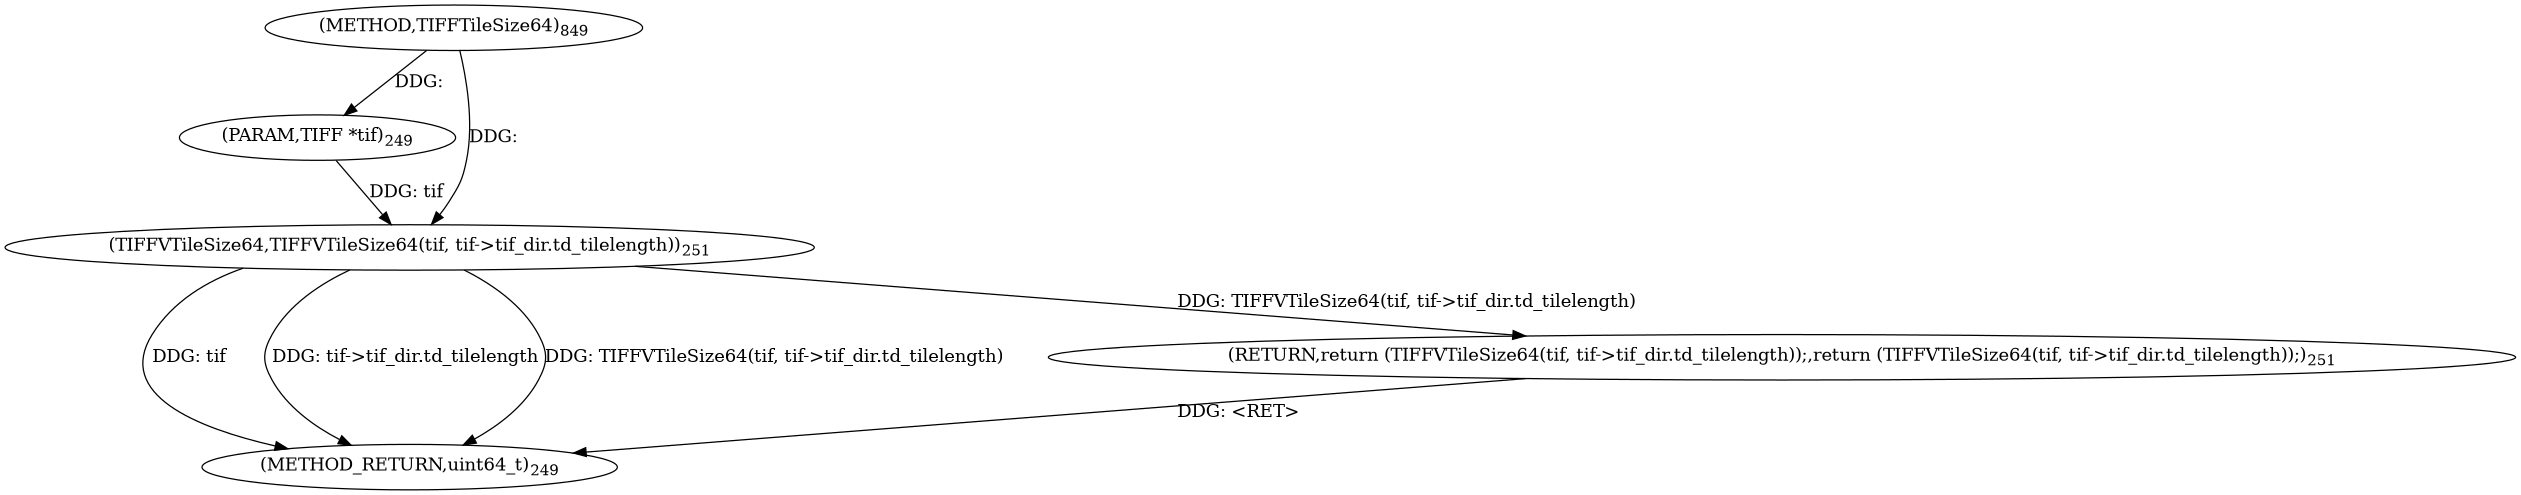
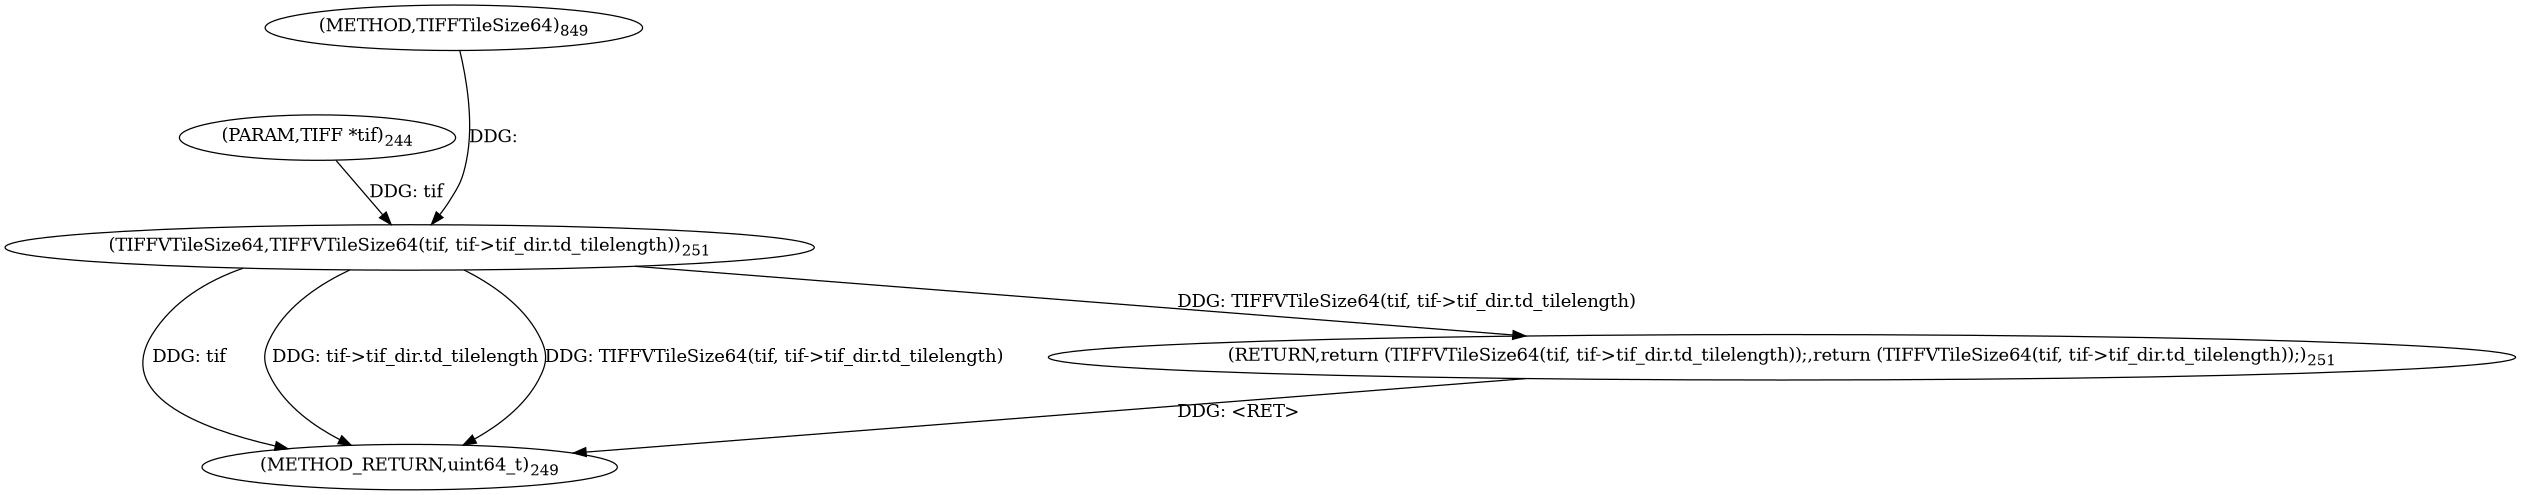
edge "(METHOD,TIFFTileSize64)" -> "(PARAM,TIFF *tif)": removed, label "DDG:"
node "(PARAM,TIFF *tif)": text "249" -> "244"
